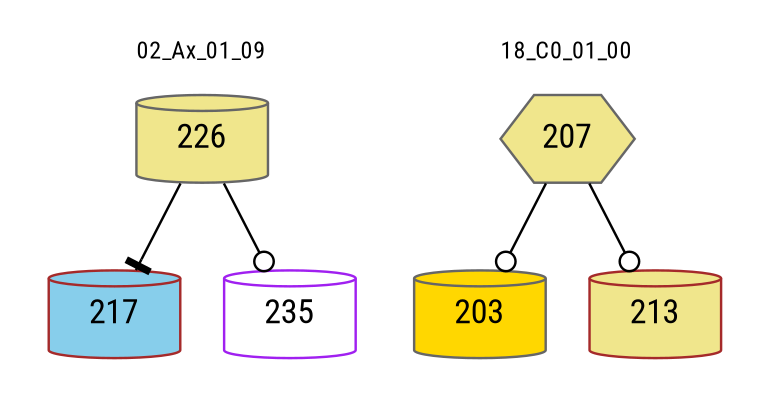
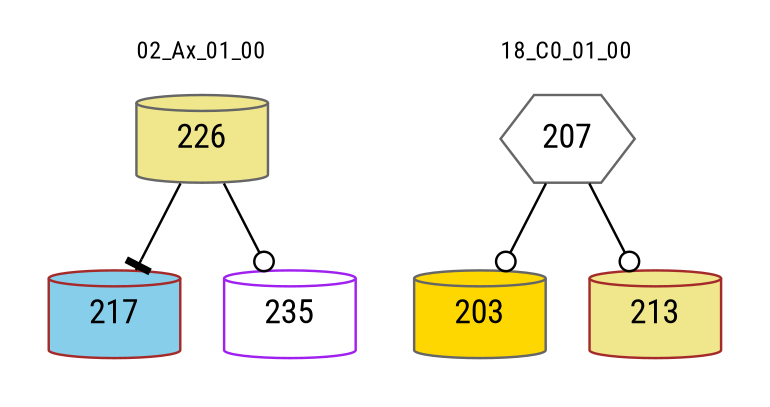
cluster "02_Ax_01_09": label "02_Ax_01_09" -> "02_Ax_01_00"
node "207": fillcolor khaki -> white
